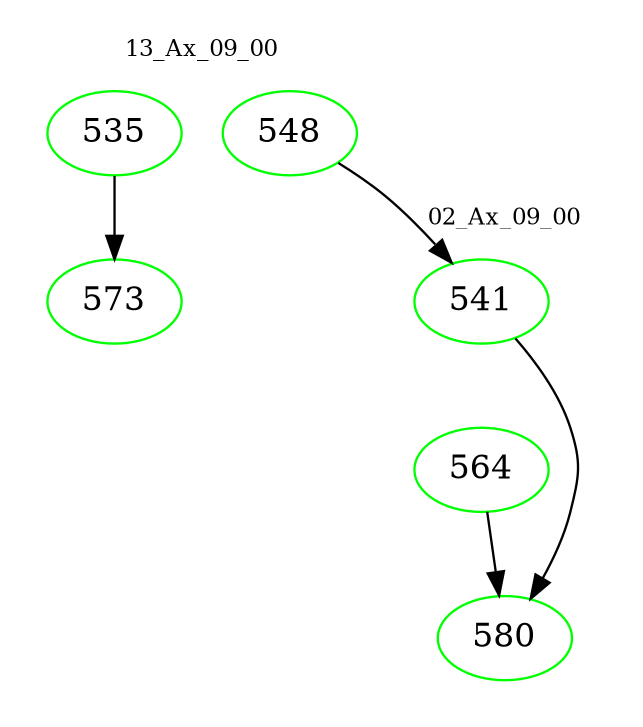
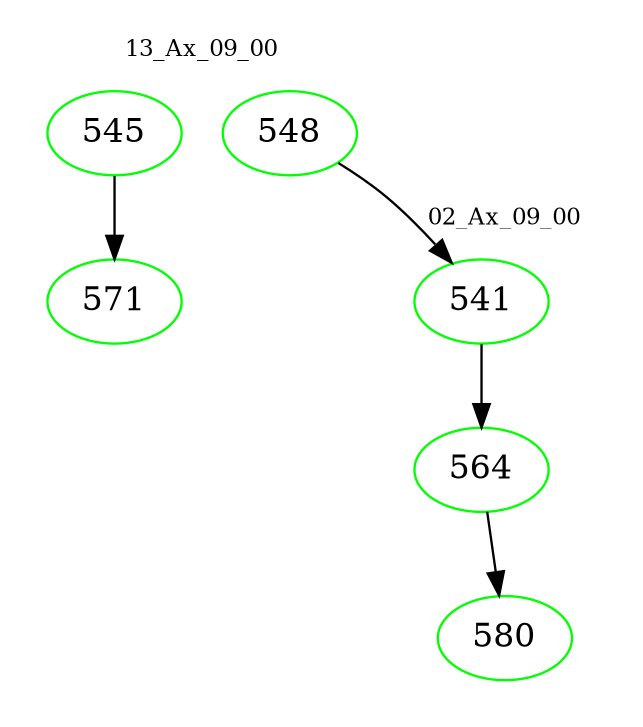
node "535": label "535" -> "545"
node "573": label "573" -> "571"
edge "541" -> "580": now "541" -> "564"
